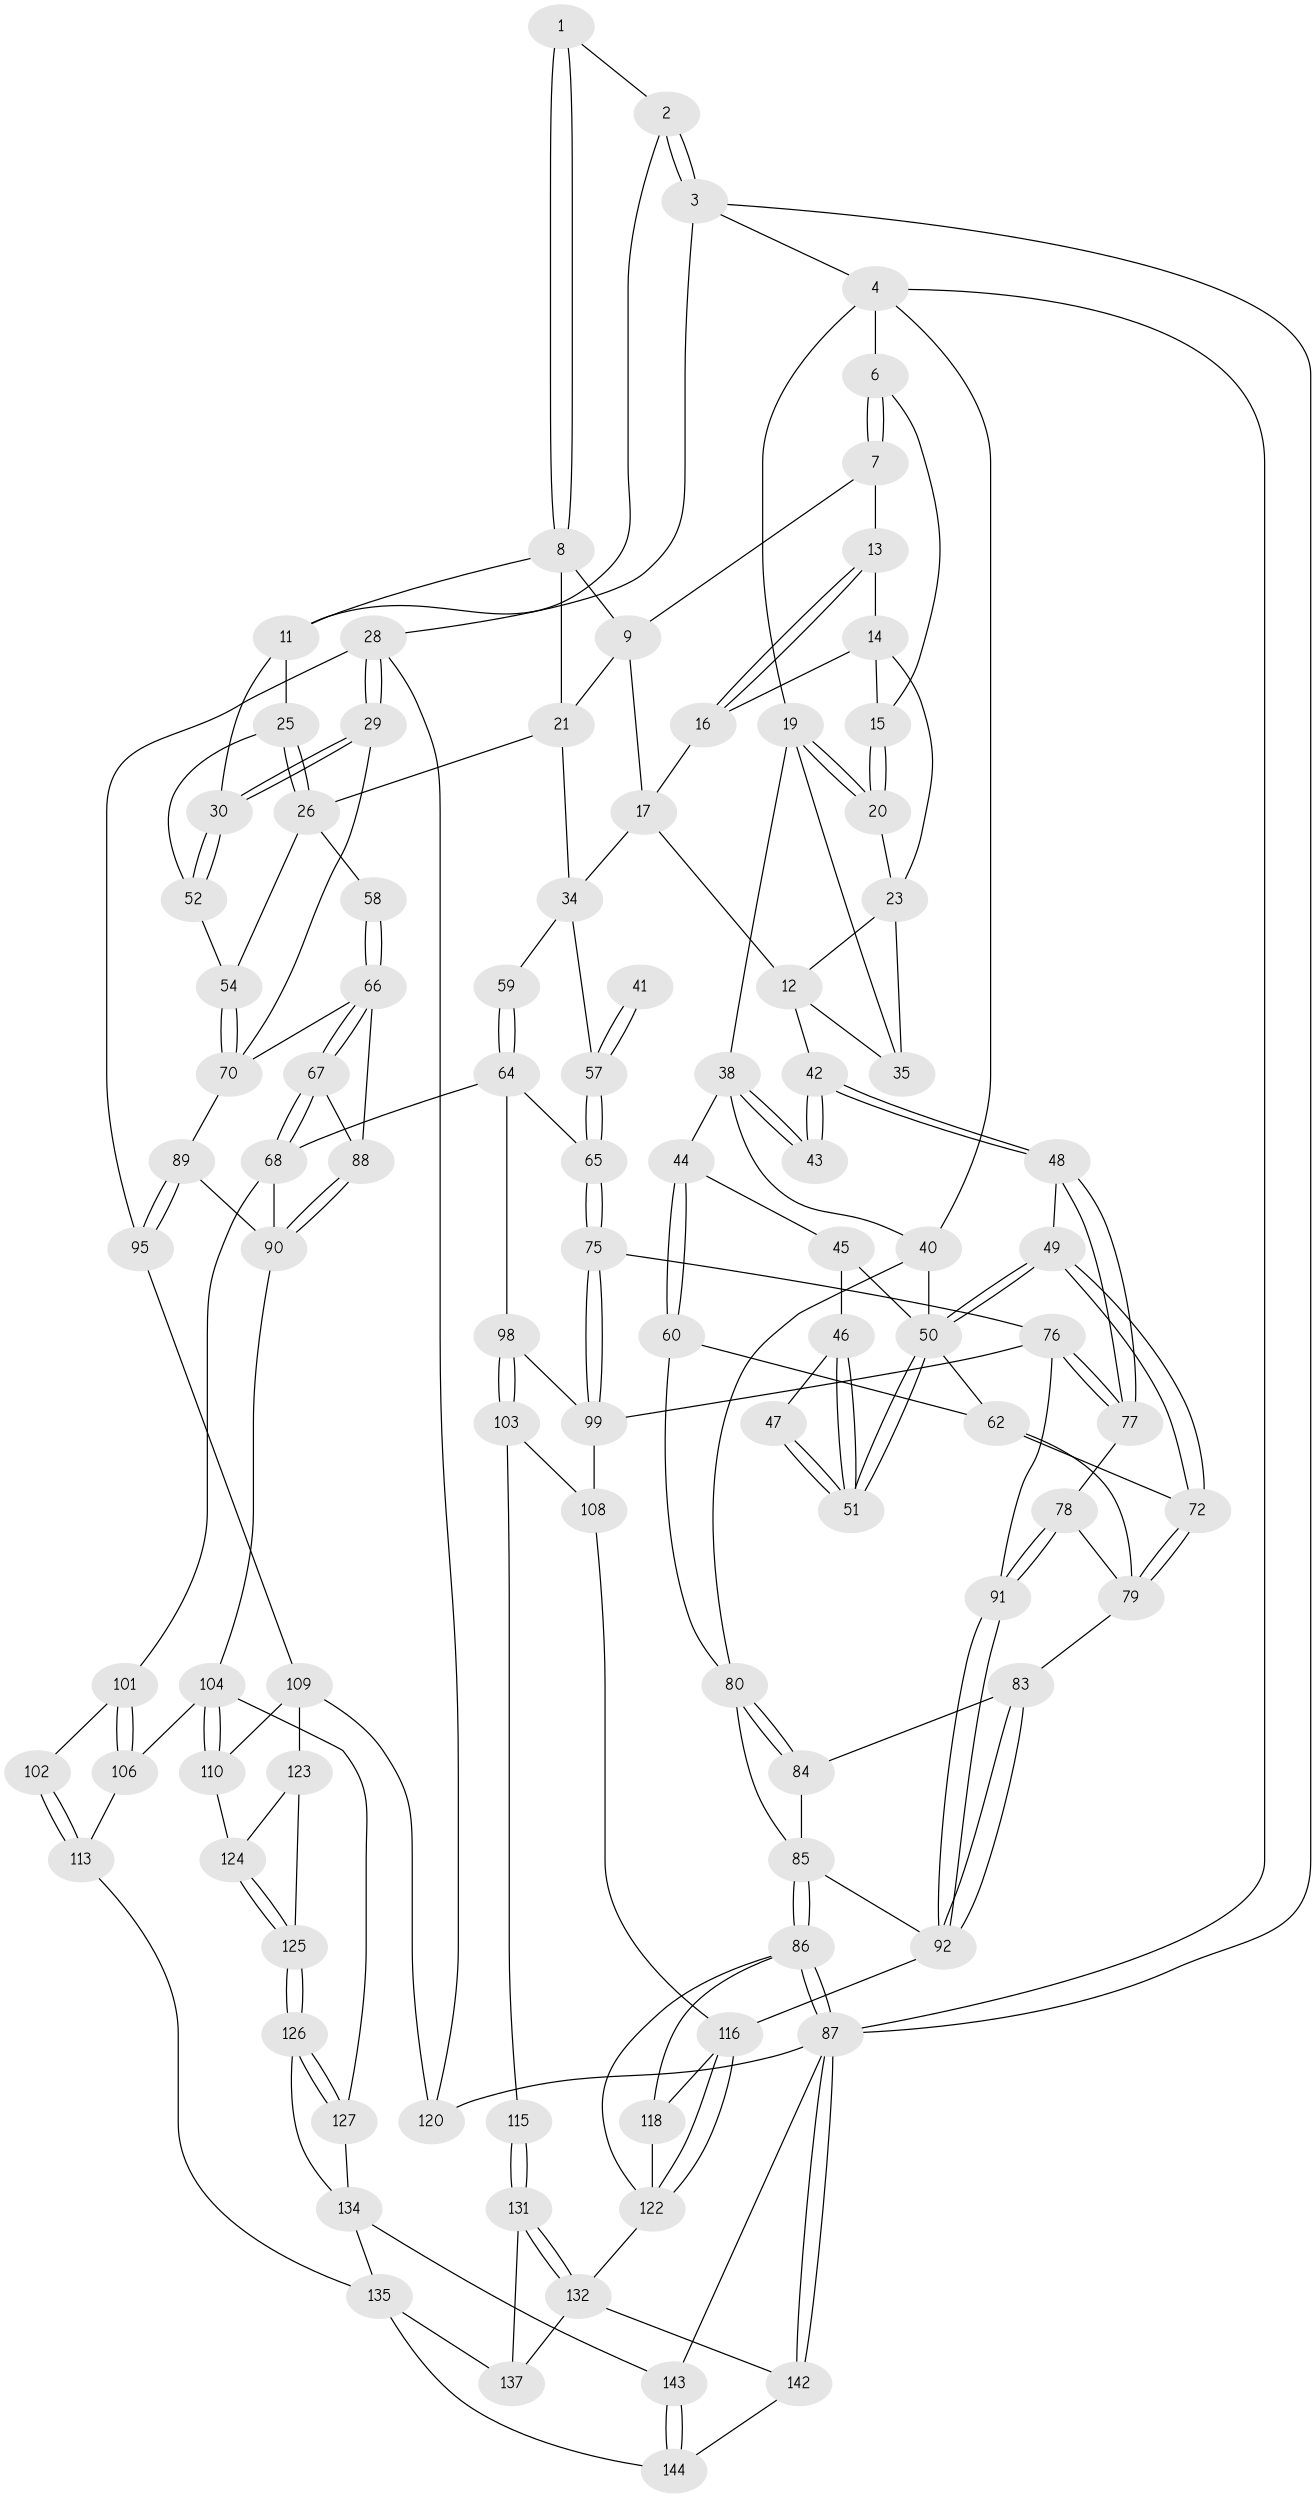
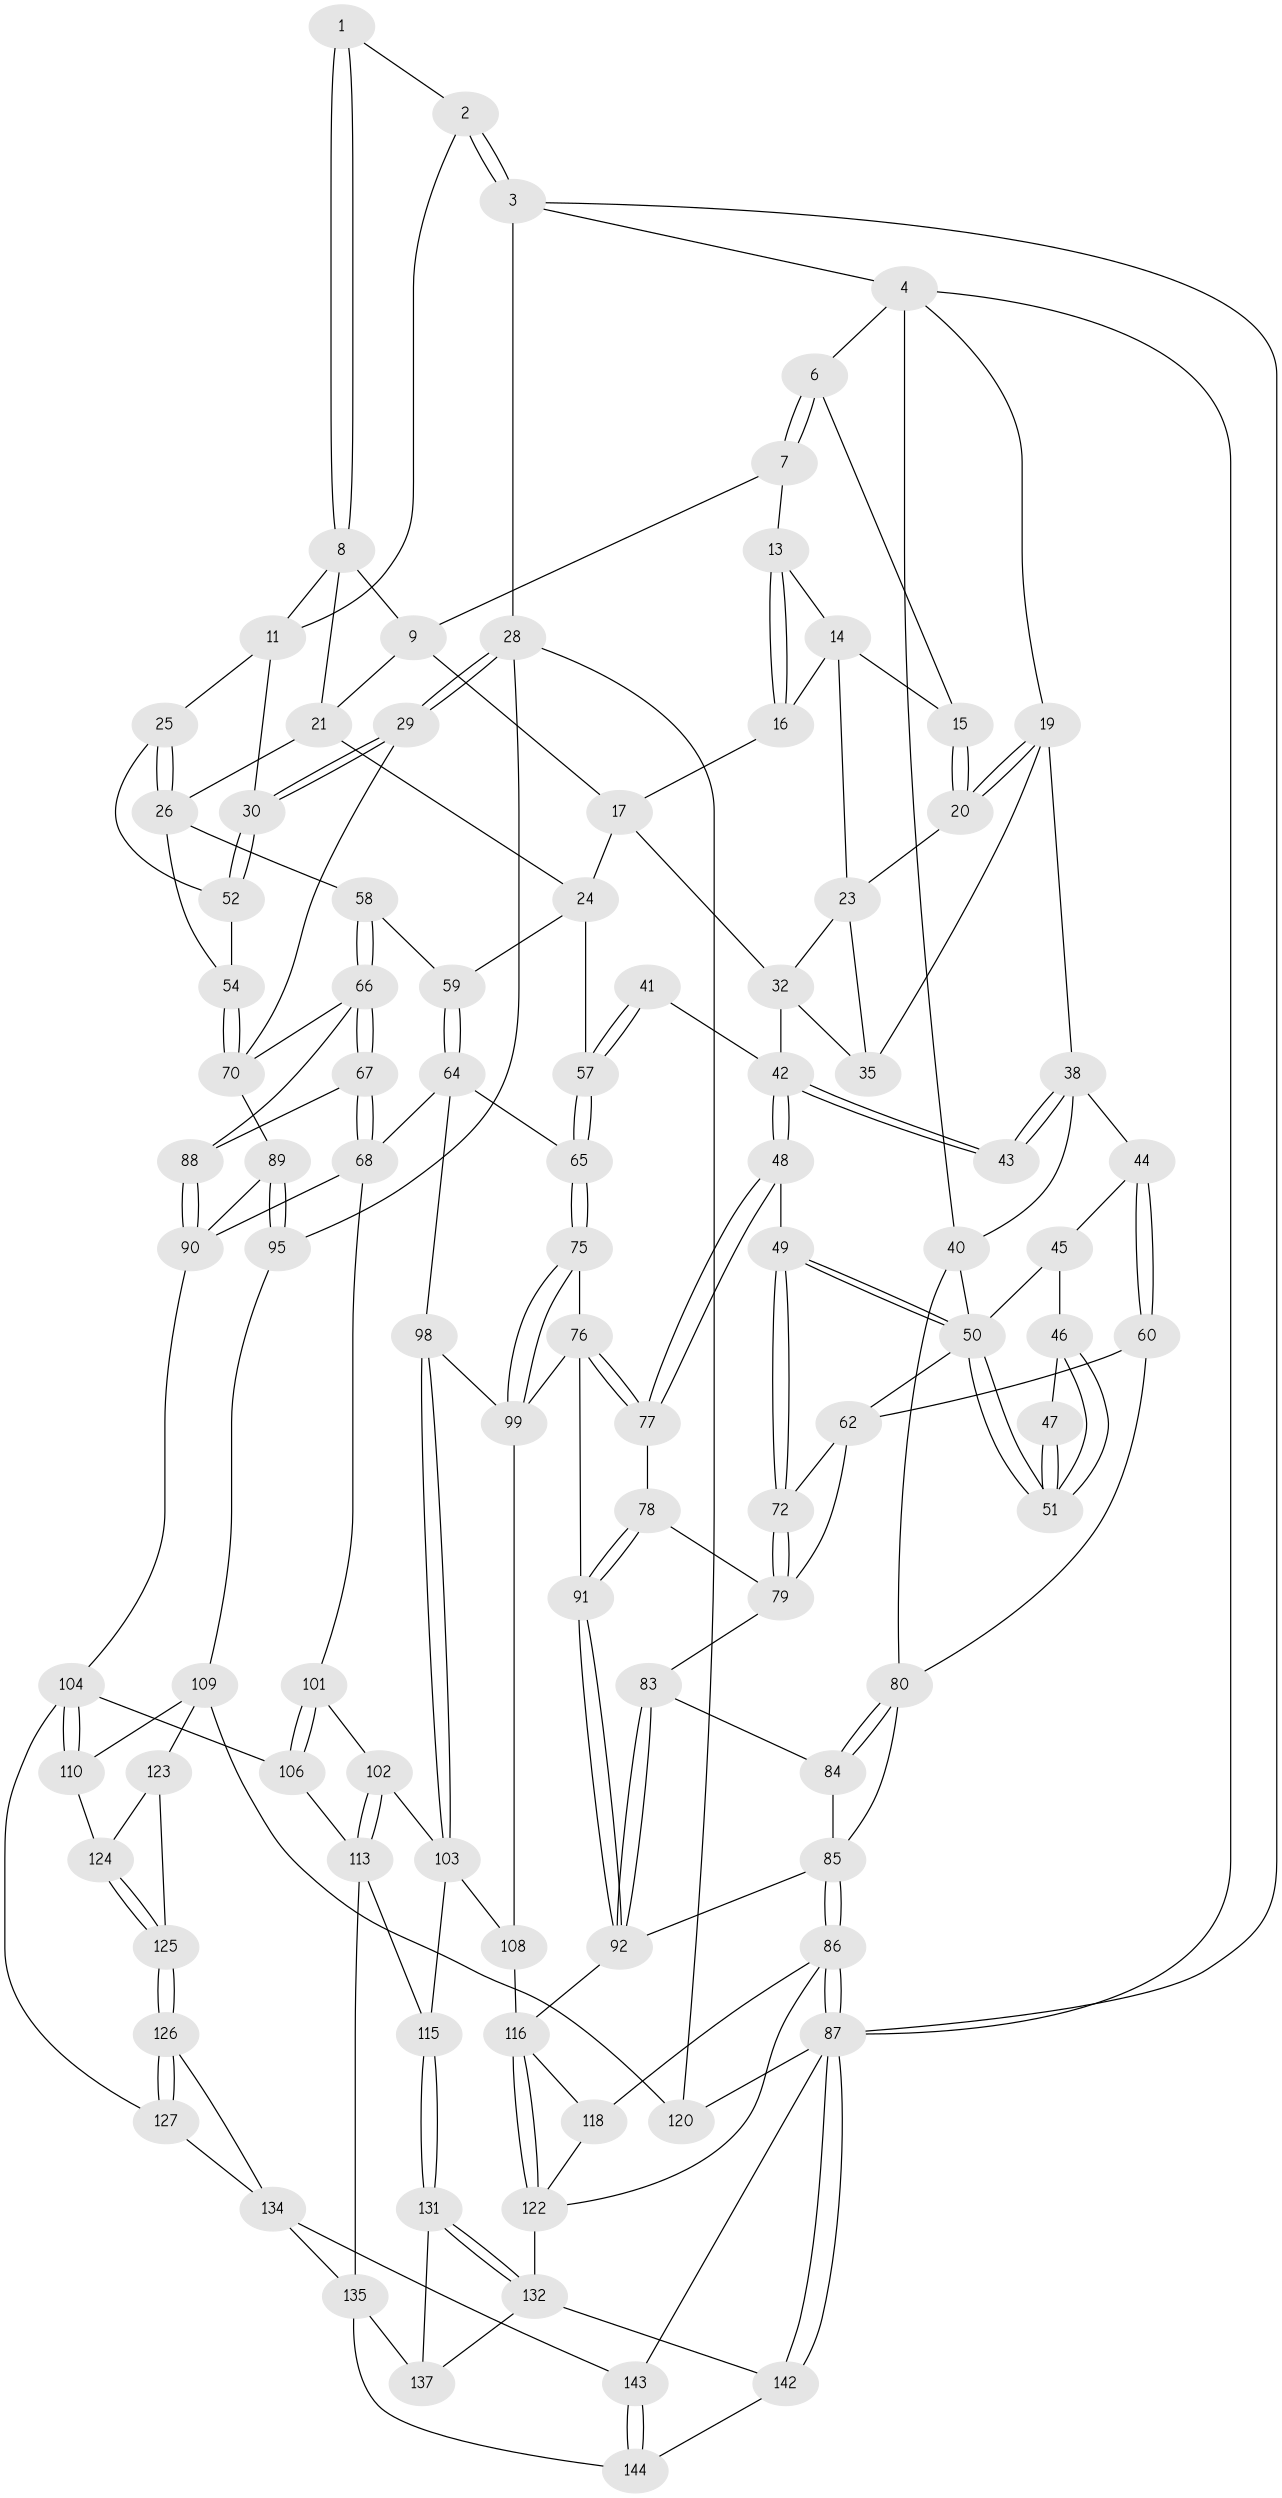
node "34": label "34" -> "24"
edge "58" -- "59": added
node "12": label "12" -> "32"
edge "41" -- "42": added
edge "102" -- "103": added
edge "113" -- "115": added
